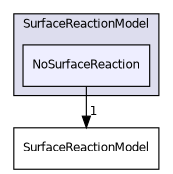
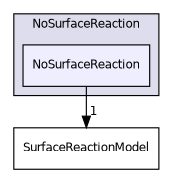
cluster "SurfaceReactionModel": label "SurfaceReactionModel" -> "NoSurfaceReaction"
